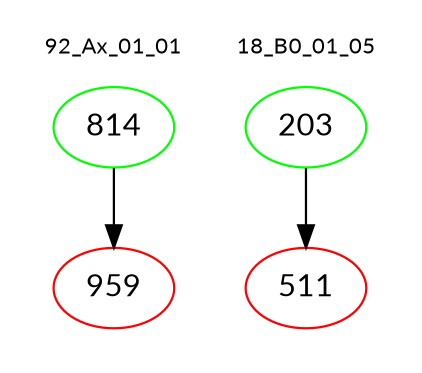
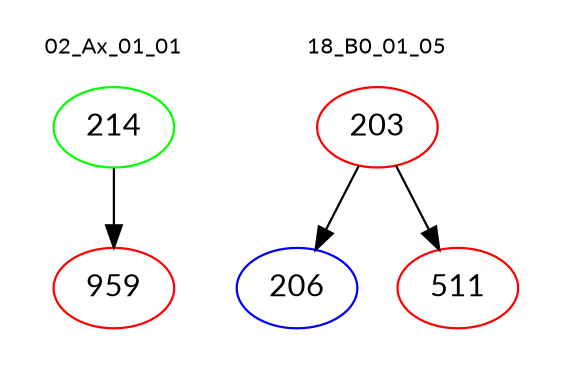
cluster "92_Ax_01_01": label "92_Ax_01_01" -> "02_Ax_01_01"
node "814": label "814" -> "214"
node "203": color green -> red
node "206": added
